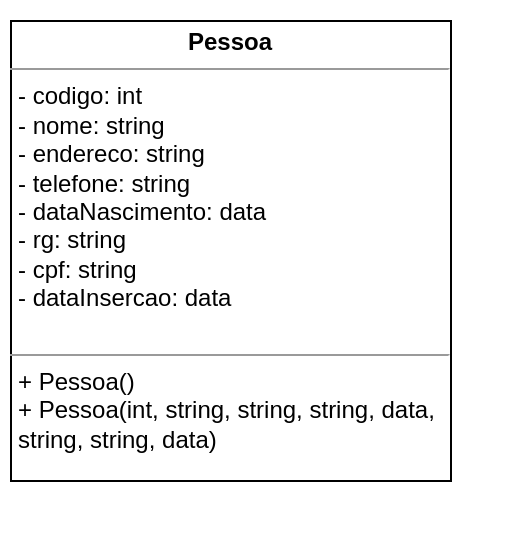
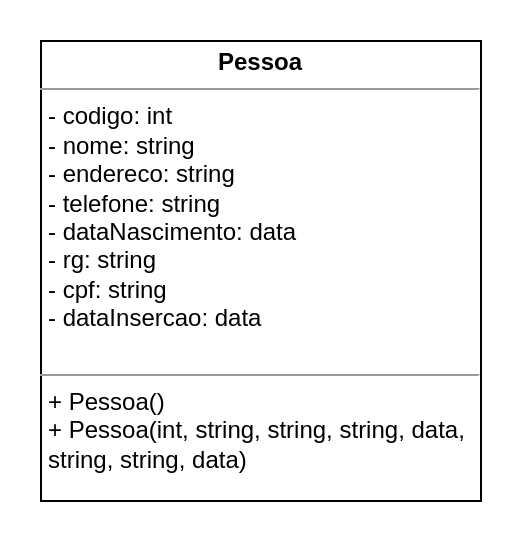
node "Pessoa - codigo: int - nome: string - endereco: string - telefone: string - dataNascimento: data - rg: string - cpf: string - dataInsercao: data + Pessoa() + Pessoa(int, string, string, string, data, string, string, data)": moved (231, 251) -> (261, 271)
